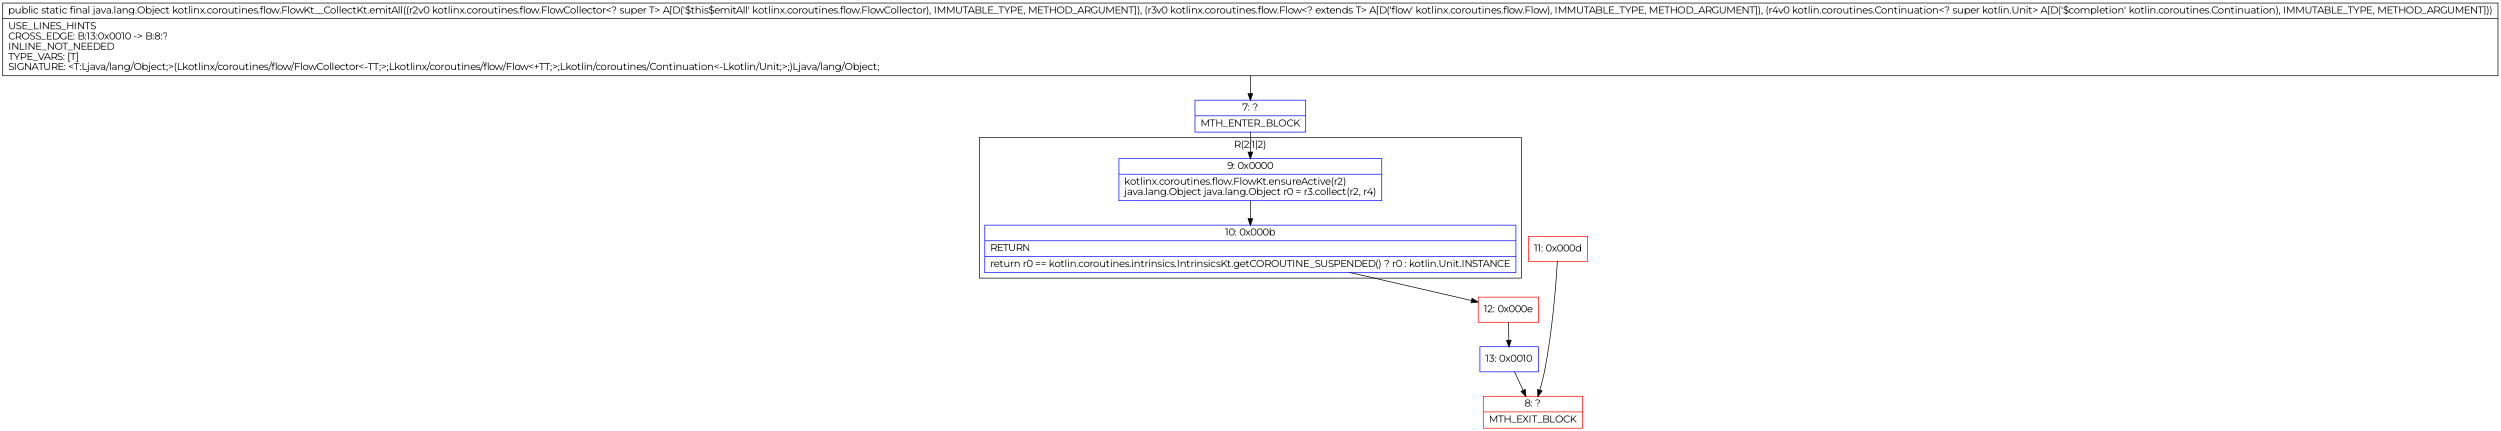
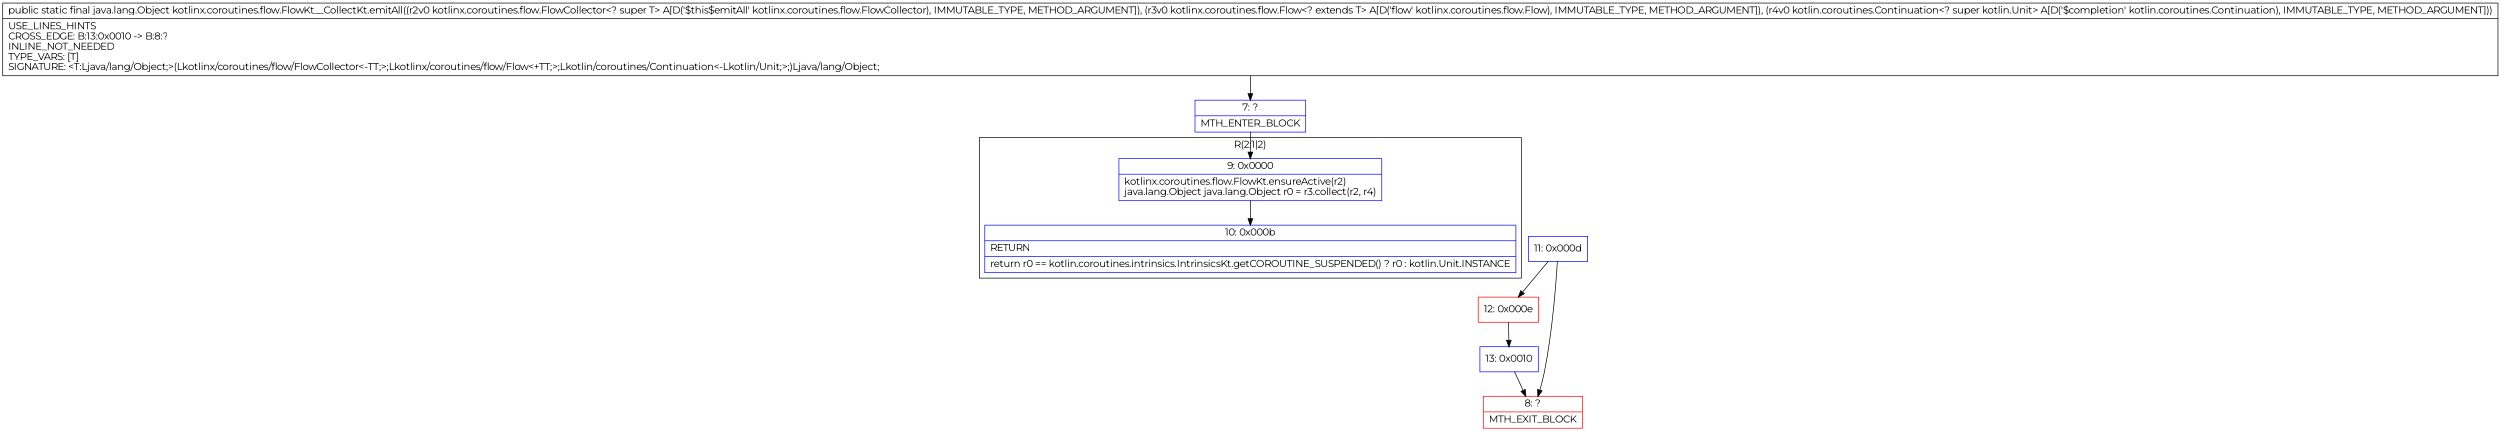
node "11: 0x000d": color red -> blue
edge "10: 0x000b" -> "12: 0x000e": now "11: 0x000d" -> "12: 0x000e"
